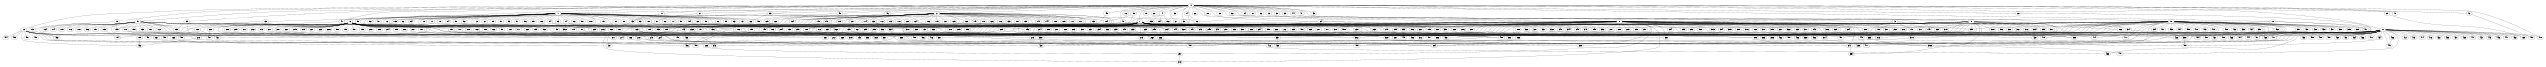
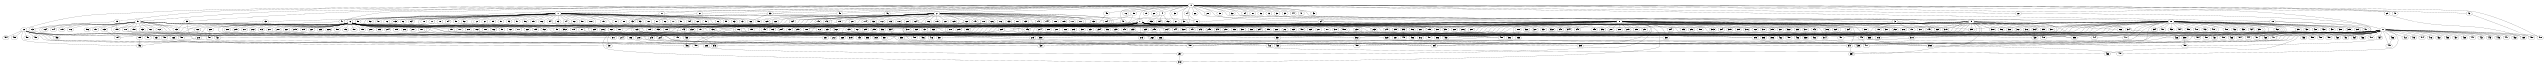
node "178": removed
node "347": removed
